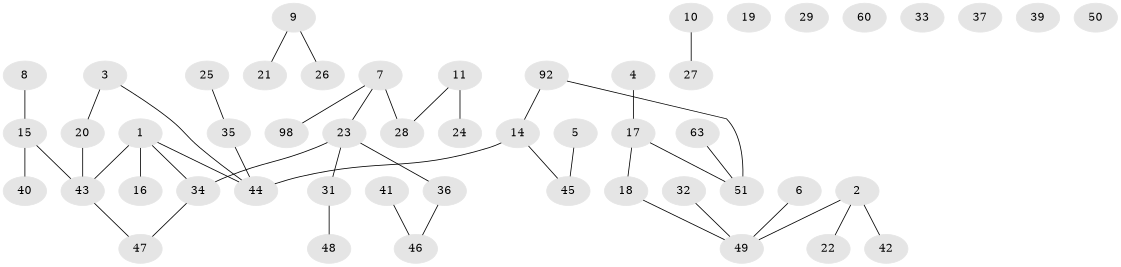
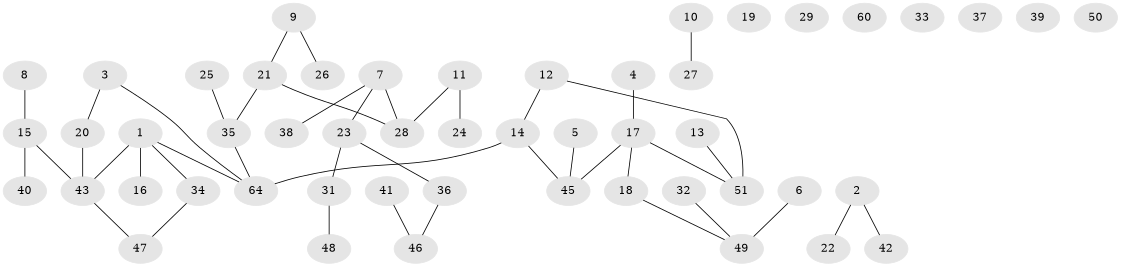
node "92": label "92" -> "12"
edge "21" -- "28": added
edge "21" -- "35": added
node "98": label "98" -> "38"
node "63": label "63" -> "13"
edge "23" -- "34": removed
edge "17" -- "45": added
node "44": label "44" -> "64"
edge "2" -- "49": removed
